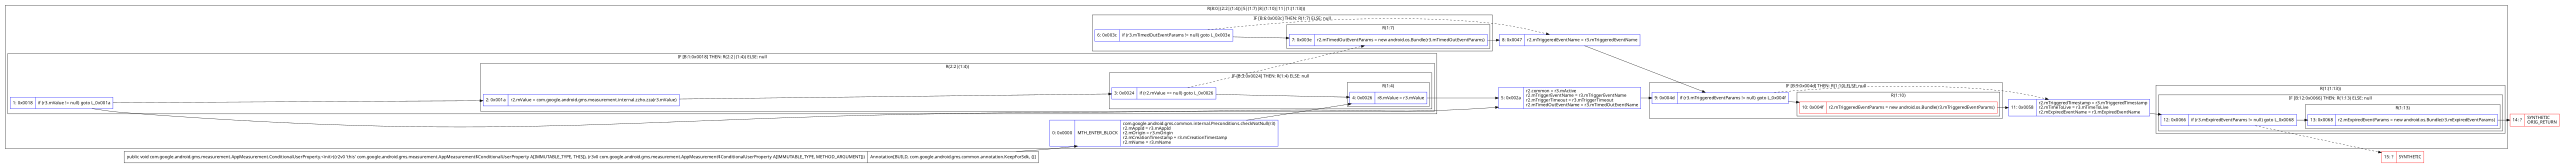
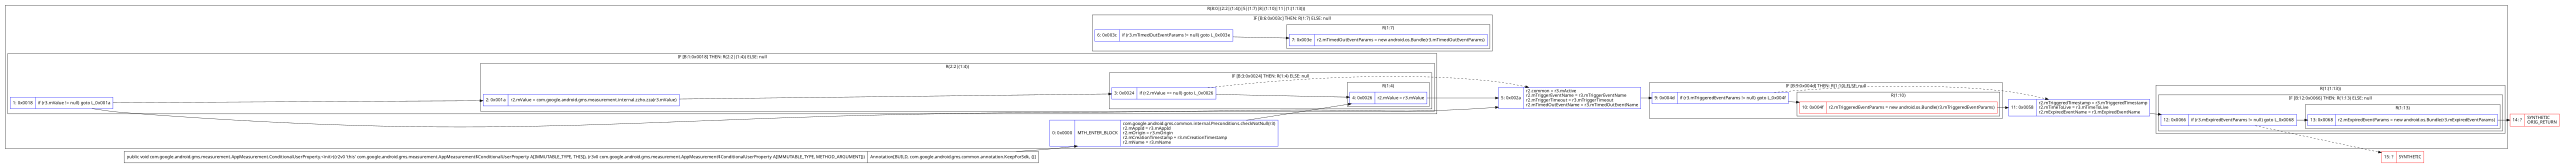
node "8: 0x0047": removed
edge "3: 0x0024" -> "7: 0x003e": now "3: 0x0024" -> "5: 0x002a"
node "4: 0x0026": text "r8.mValue = r3.mValue" -> "r2.mValue = r3.mValue"
